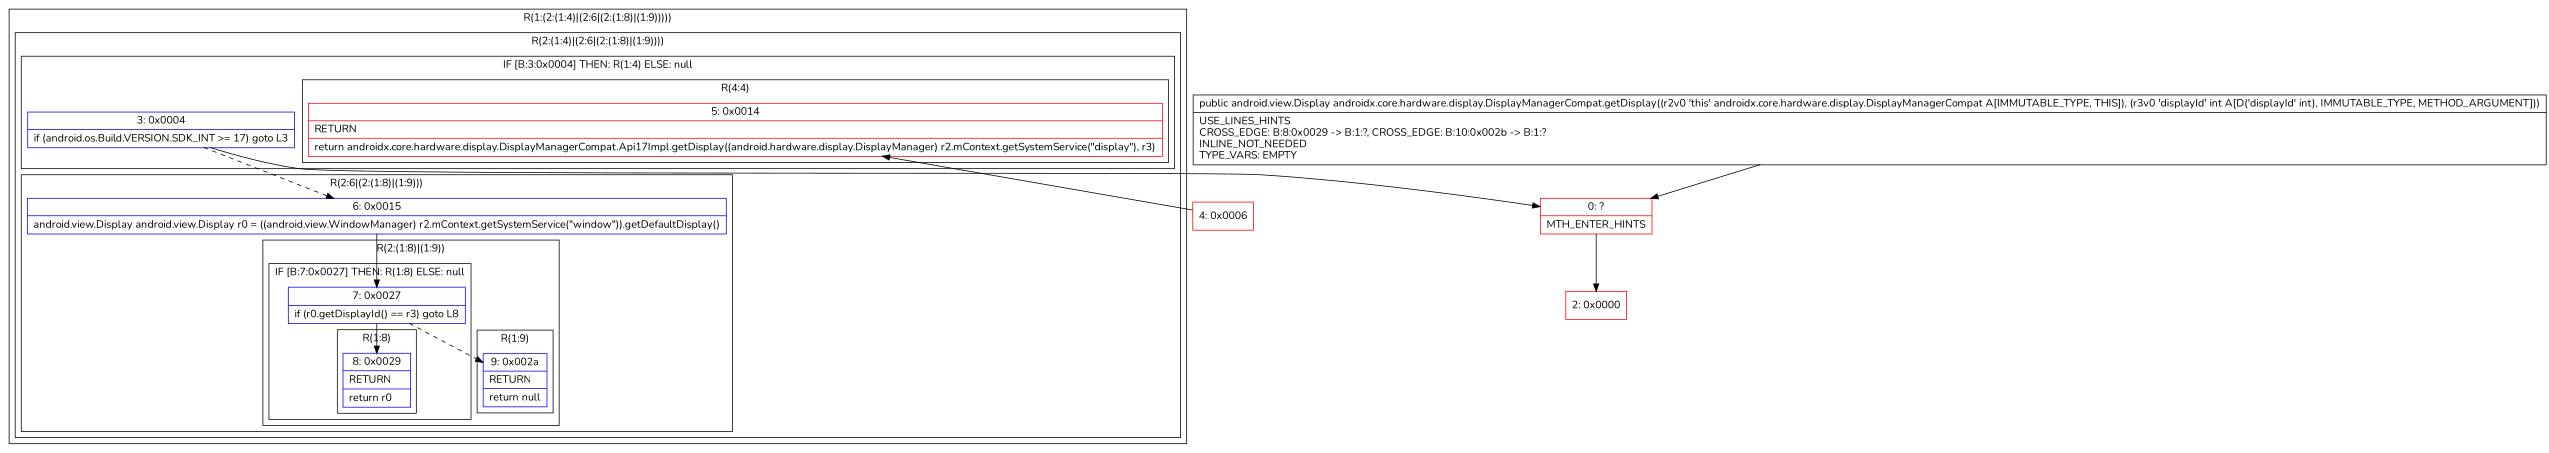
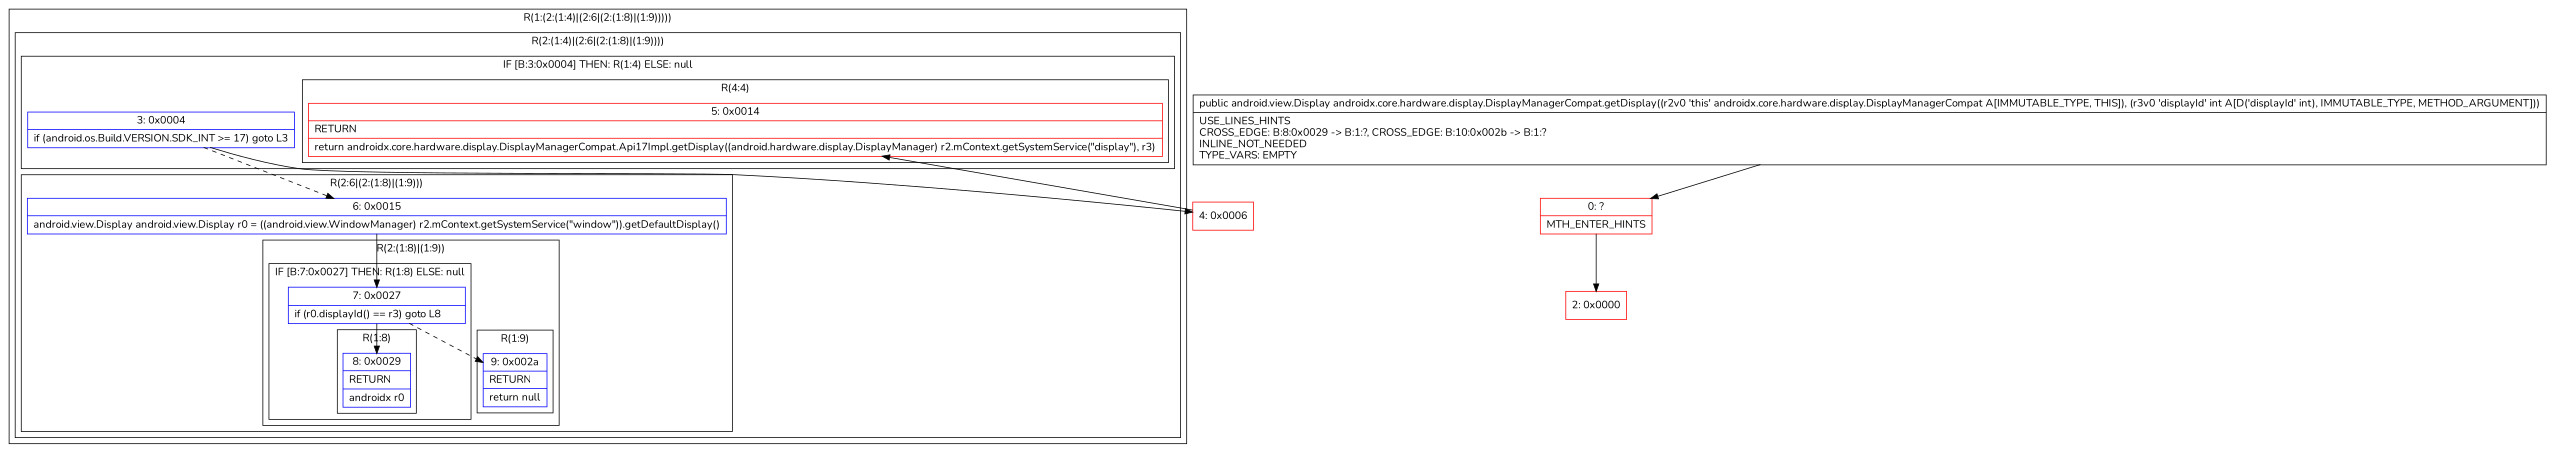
edge "3: 0x0004" -> "0: ?": now "3: 0x0004" -> "4: 0x0006"
node "7: 0x0027": text "if (r0.getDisplayId() == r3) goto L8" -> "if (r0.displayId() == r3) goto L8"
node "8: 0x0029": text "return r0" -> "androidx r0"
